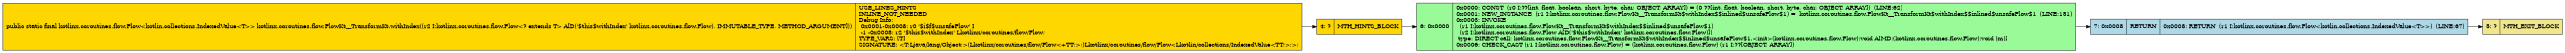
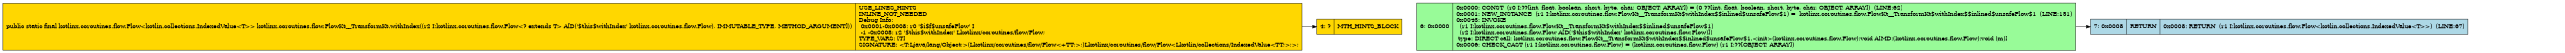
node "6: 0x0000": text "0x0003: INVOKE" -> "0x0043: INVOKE"
edge "4: ?" -> "6: 0x0000": removed
node "5: ?": removed
